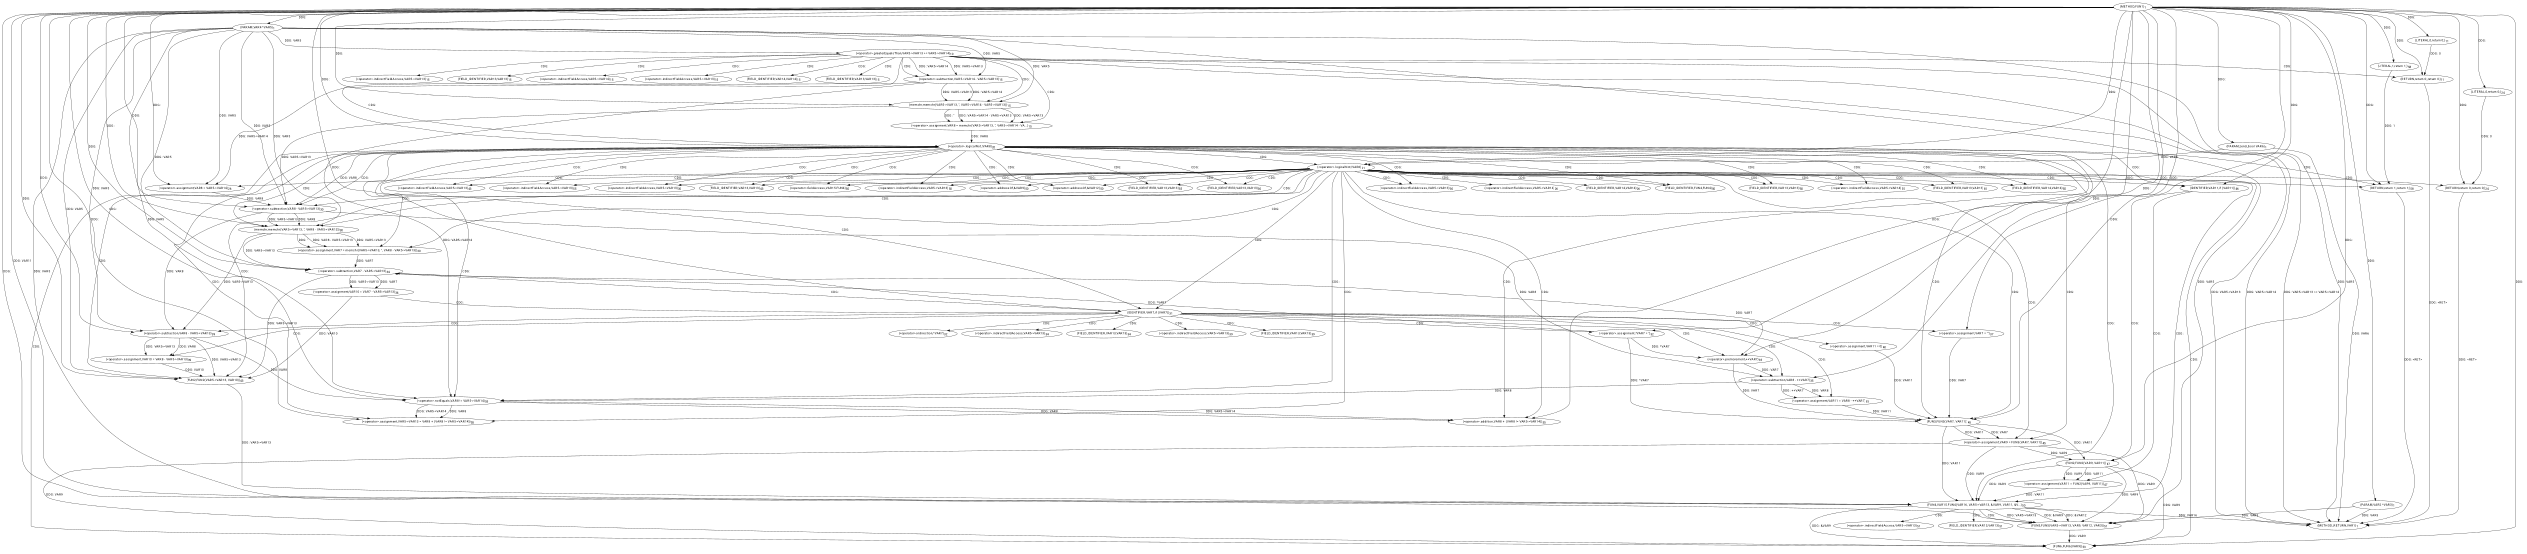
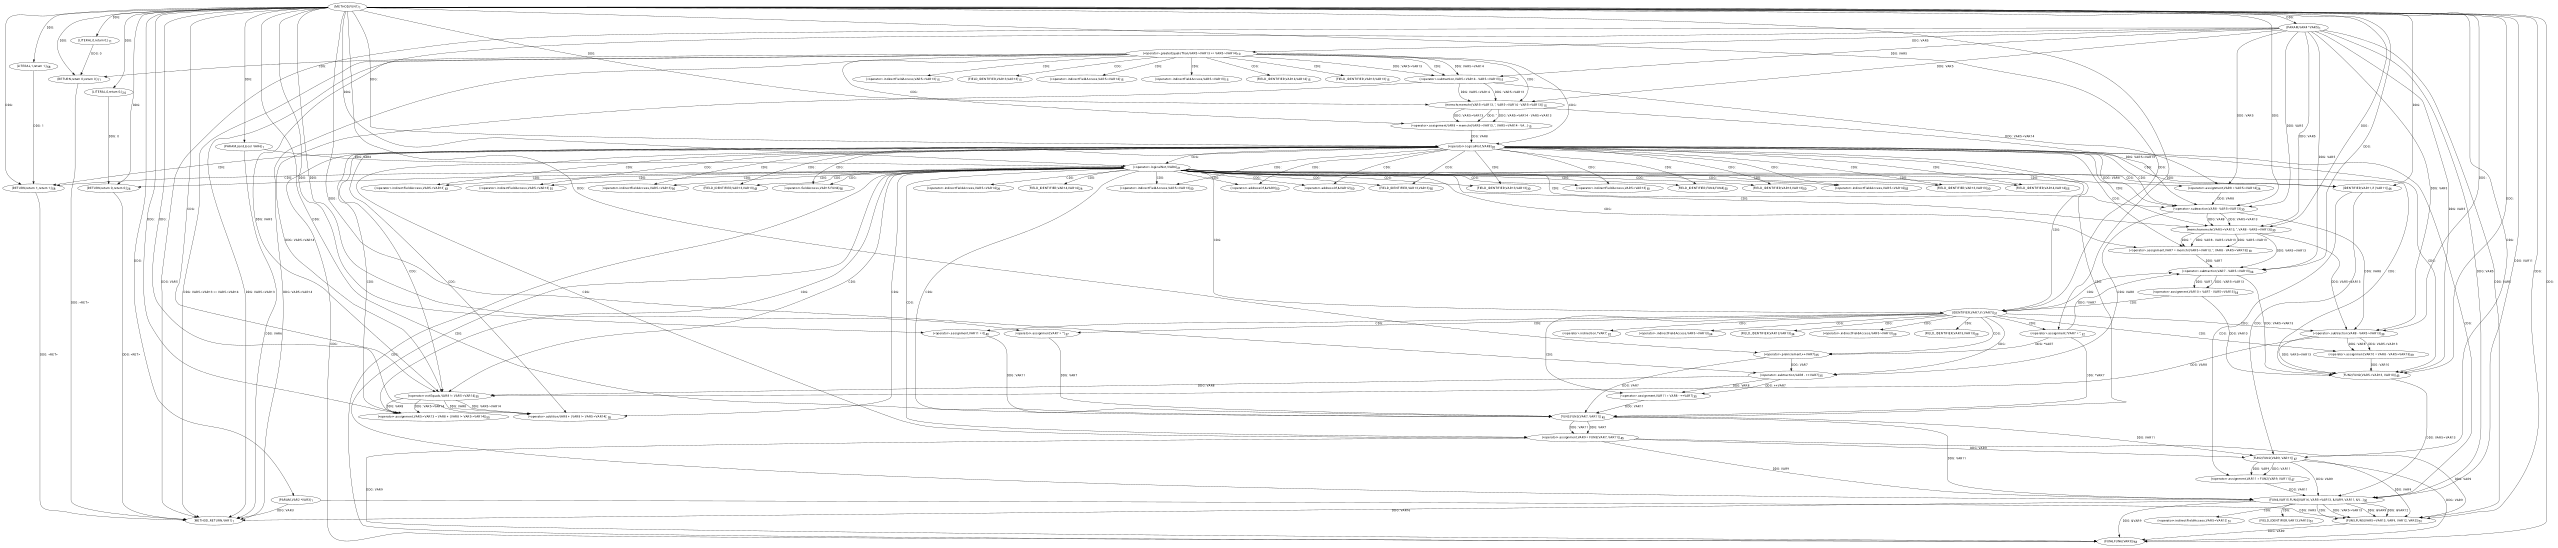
edge "(METHOD,FUN1)" -> "(<operator>.assignment,VAR8 = VAR5->VAR14)": now "(METHOD,FUN1)" -> "(<operator>.assignment,VAR11 = 0)"
edge "(<operator>.subtraction,VAR7 - VAR5->VAR13)" -> "(<operator>.preIncrement,++VAR7)": removed, label "DDG: VAR7"
